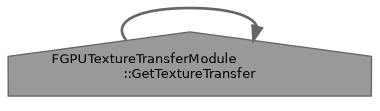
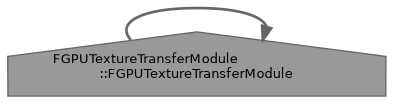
node "FGPUTextureTransferModule ::GetTextureTransfer": label "FGPUTextureTransferModule ::GetTextureTransfer" -> "FGPUTextureTransferModule ::FGPUTextureTransferModule"
